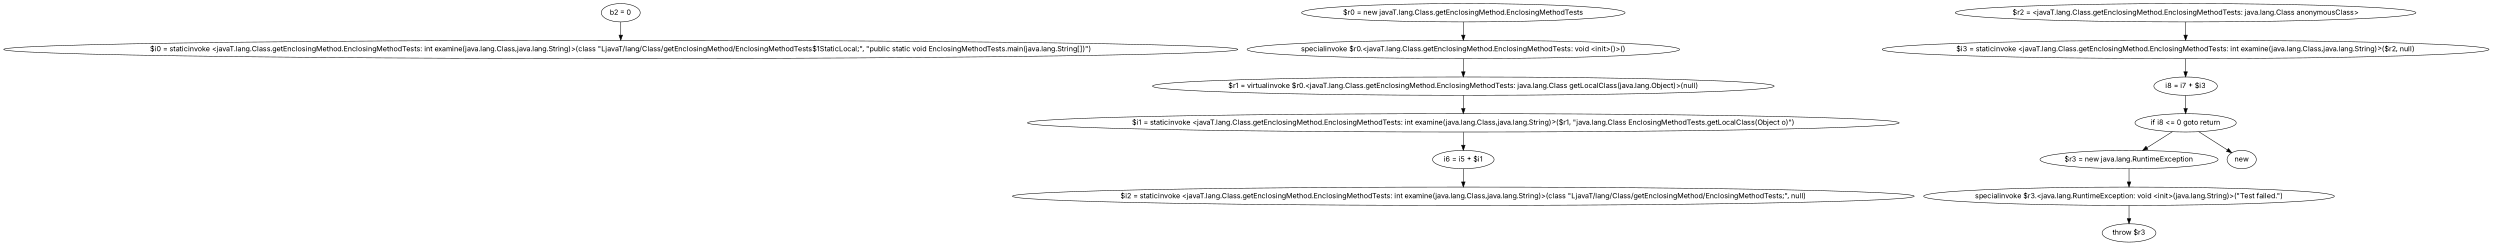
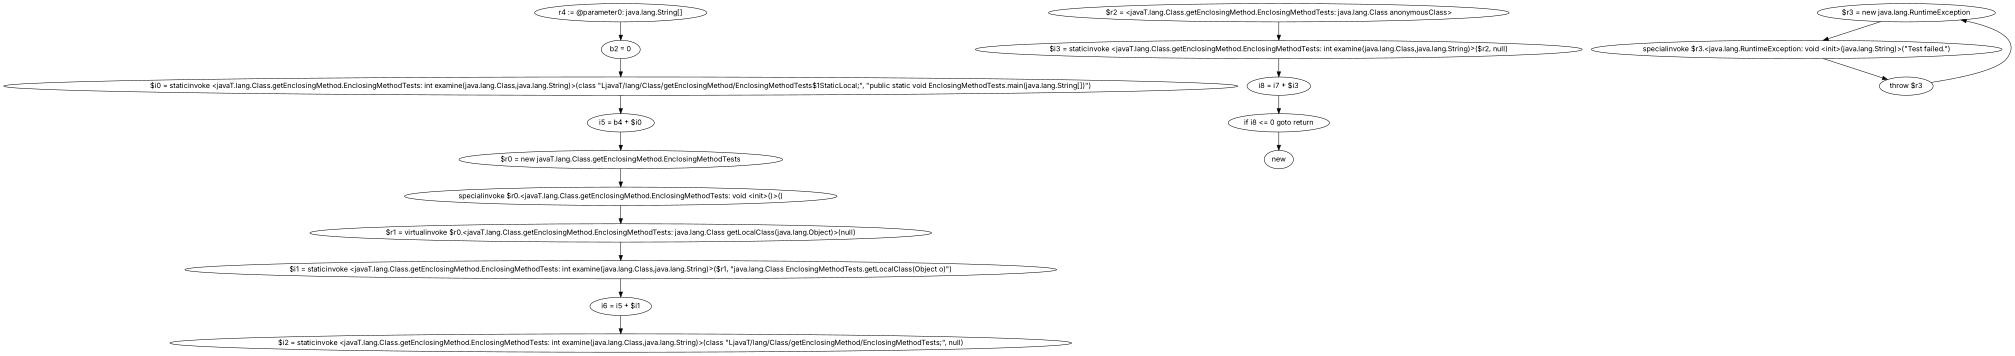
node "r4 := @parameter0: java.lang.String[]": added
node "i5 = b4 + $i0": added
edge "if i8 <= 0 goto return" -> "$r3 = new java.lang.RuntimeException": now "throw $r3" -> "$r3 = new java.lang.RuntimeException"
